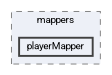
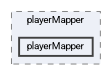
cluster "mappers": label "mappers" -> "playerMapper"
